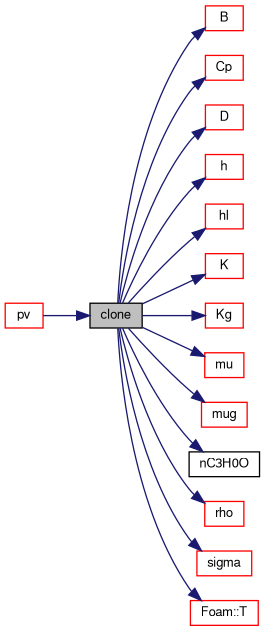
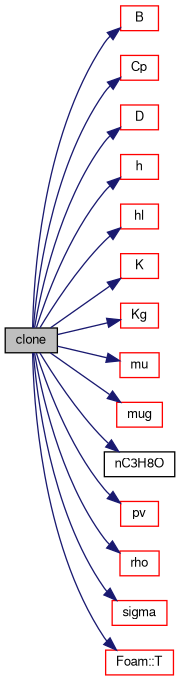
edge "pv" -> "clone": reversed
node "nC3H0O": label "nC3H0O" -> "nC3H8O"
